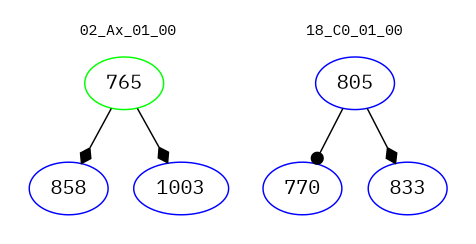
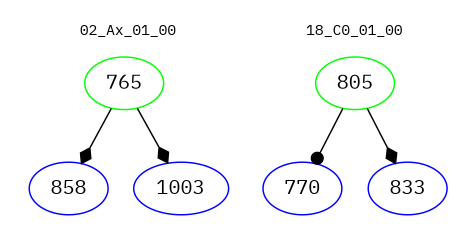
node "805": color blue -> green
